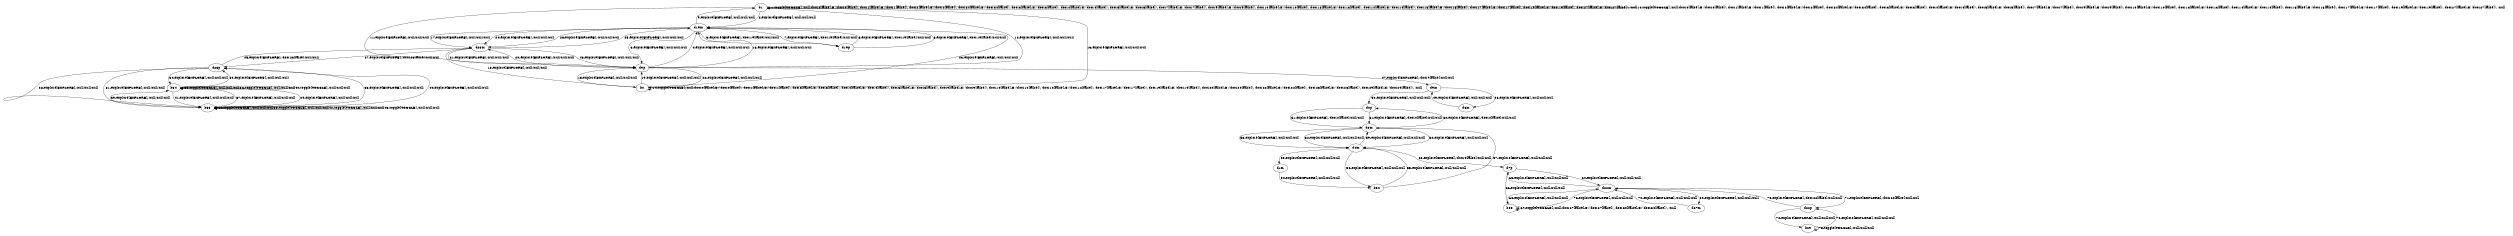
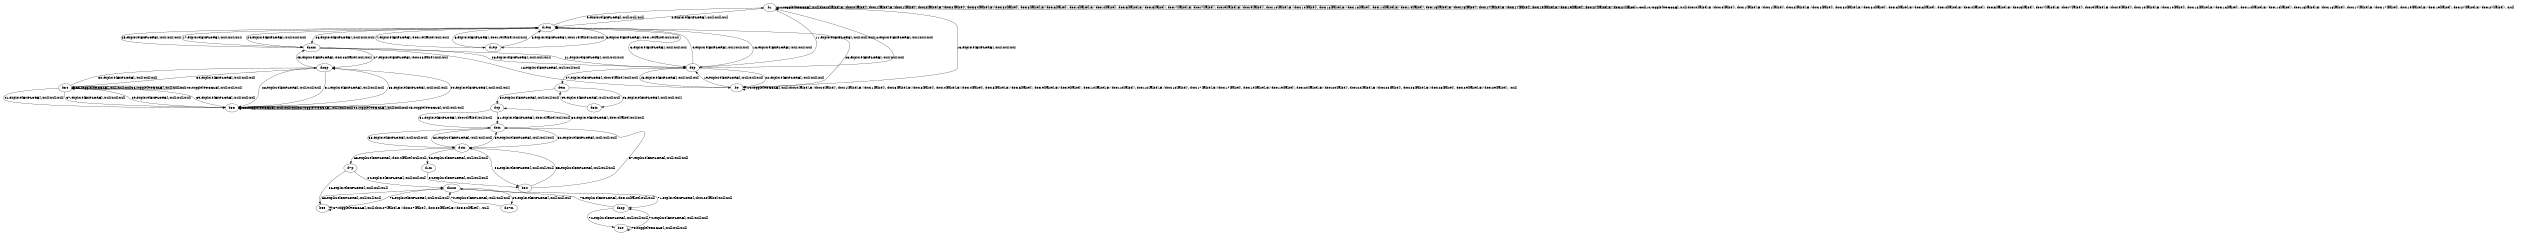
edge "d9p" -> "d23m": removed, label "20-explore[EXPLORE];/null/null/null"
edge "d22m" -> "d7p": removed, label "65-explore[EXPLORE];/null/null/null"
